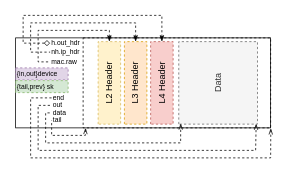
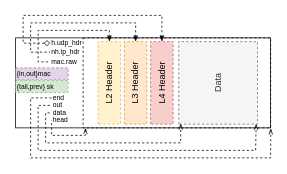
node "h.out_hdr": label "h.out_hdr" -> "h.udp_hdr"
node "{in,out}device": label "{in,out}device" -> "{in,out}mac"
node "tail": label "tail" -> "head"
